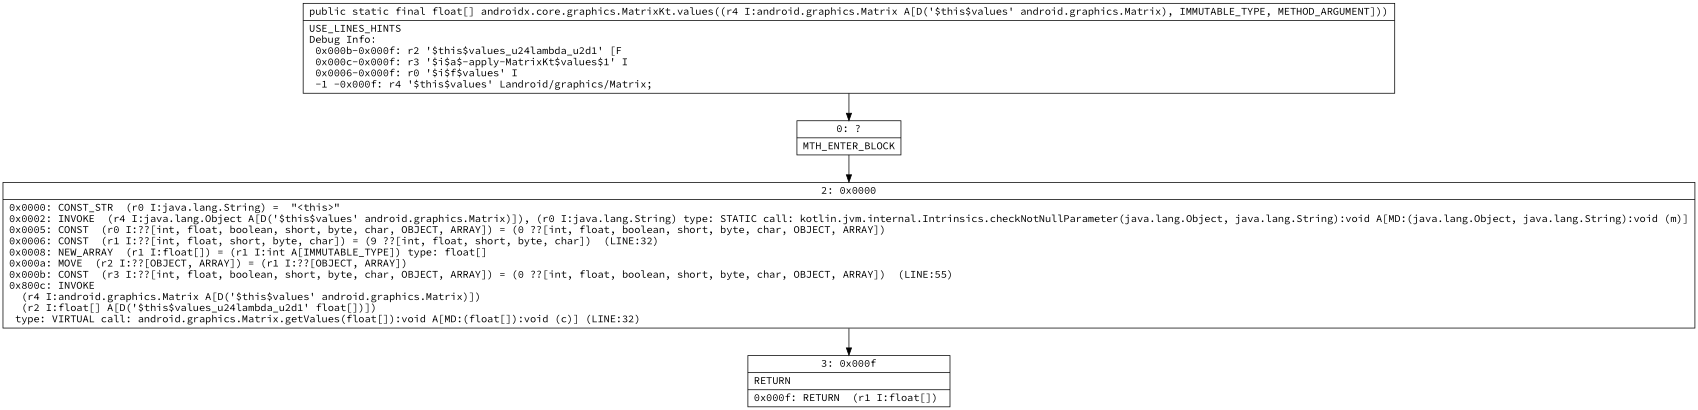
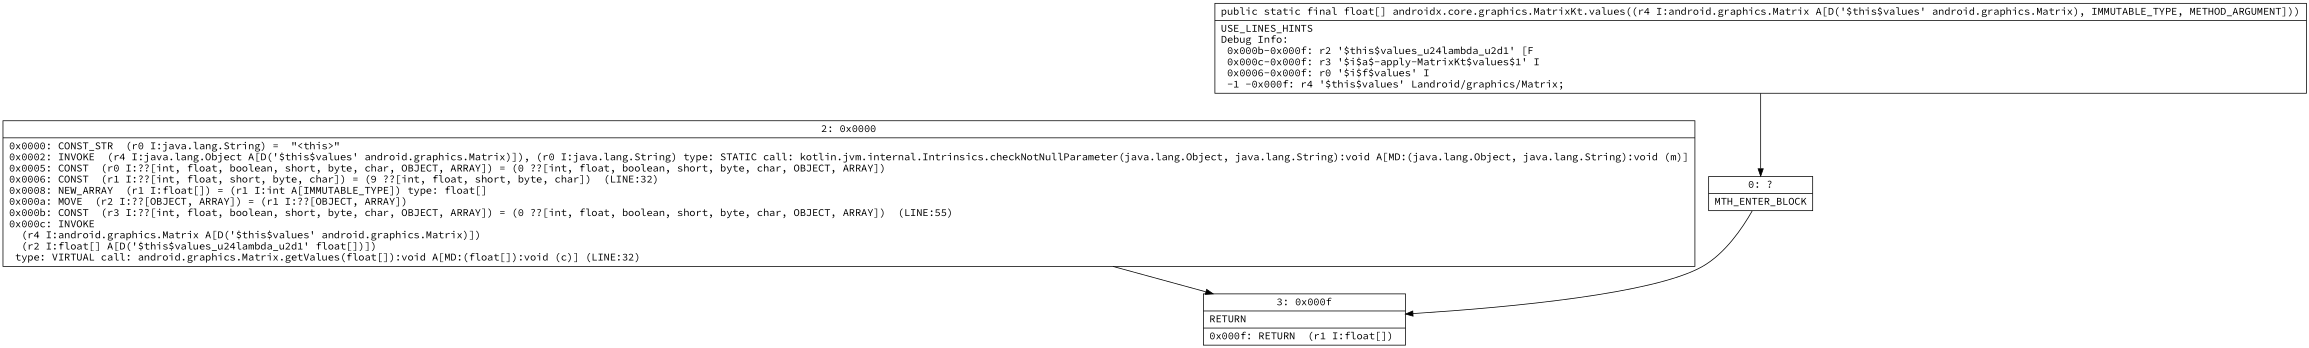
edge "0: ?" -> "2: 0x0000": now "0: ?" -> "3: 0x000f"
node "2: 0x0000": text "0x800c: INVOKE" -> "0x000c: INVOKE"
